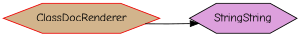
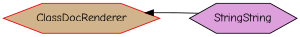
edge "ClassDocRenderer" -> "StringString": reversed
